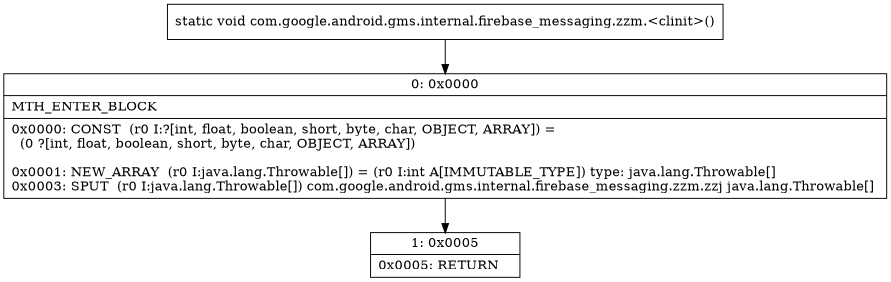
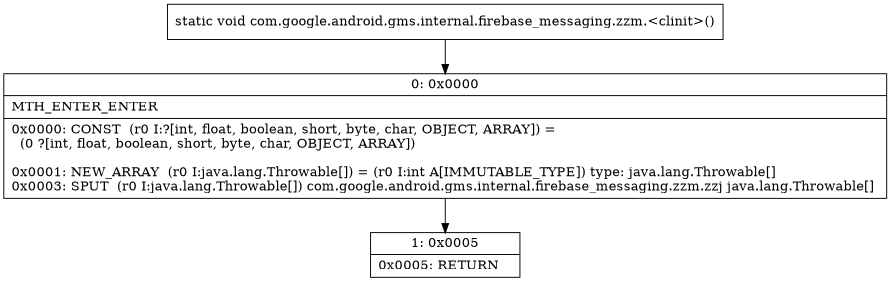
node "0: 0x0000": text "MTH_ENTER_BLOCK" -> "MTH_ENTER_ENTER"
